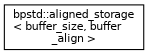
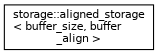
node "bpstd::aligned_storage < buffer_size, buffer _align >": label "bpstd::aligned_storage < buffer_size, buffer _align >" -> "storage::aligned_storage < buffer_size, buffer _align >"
